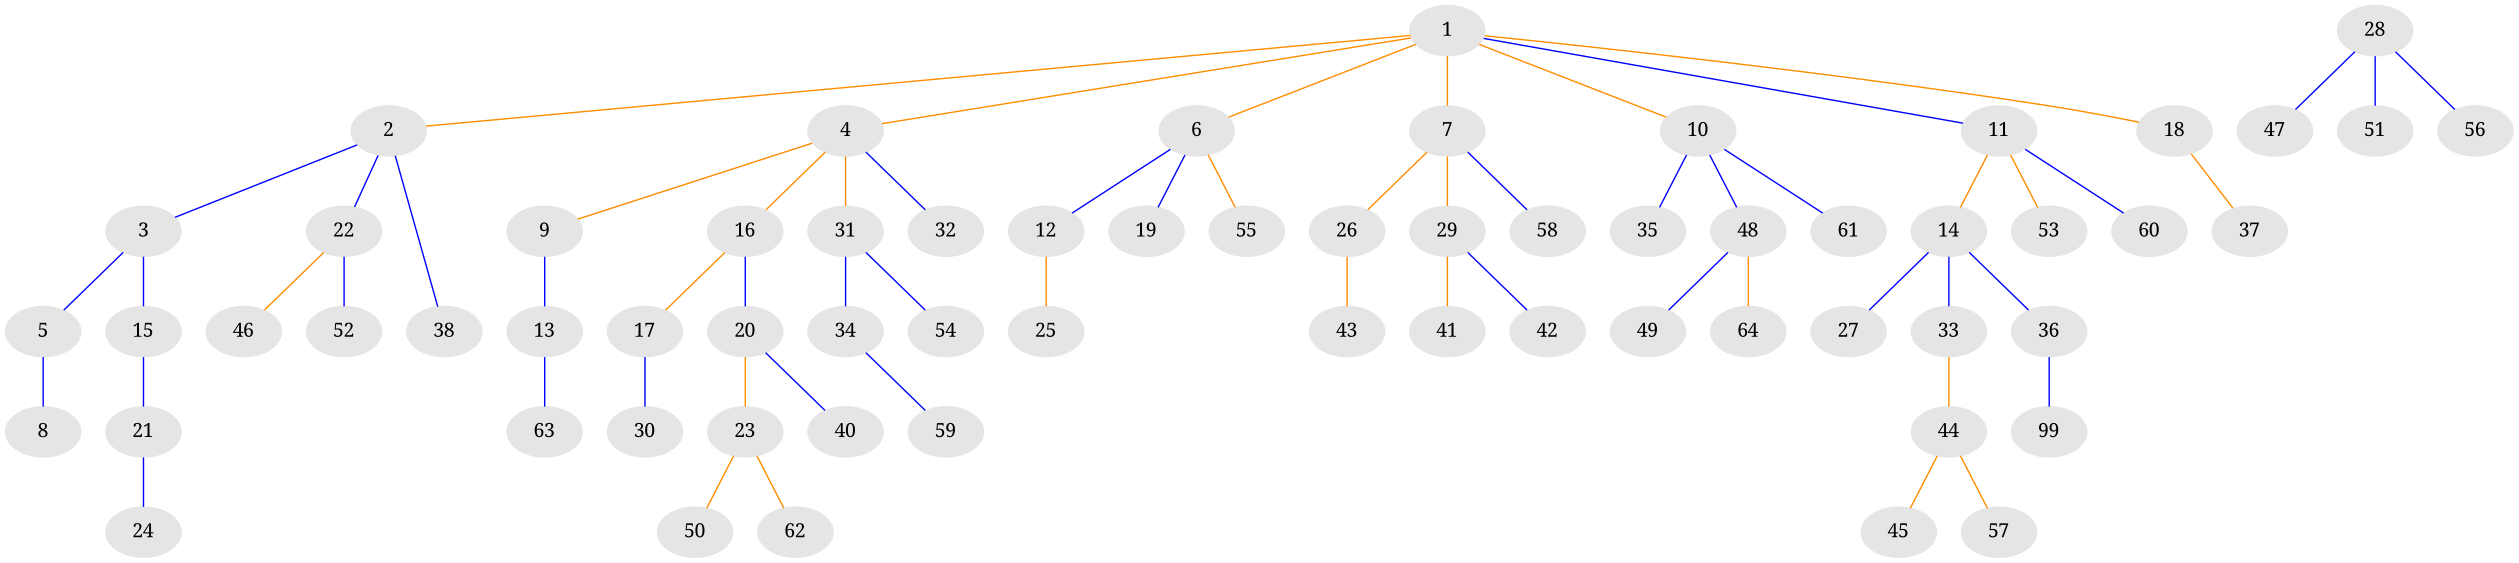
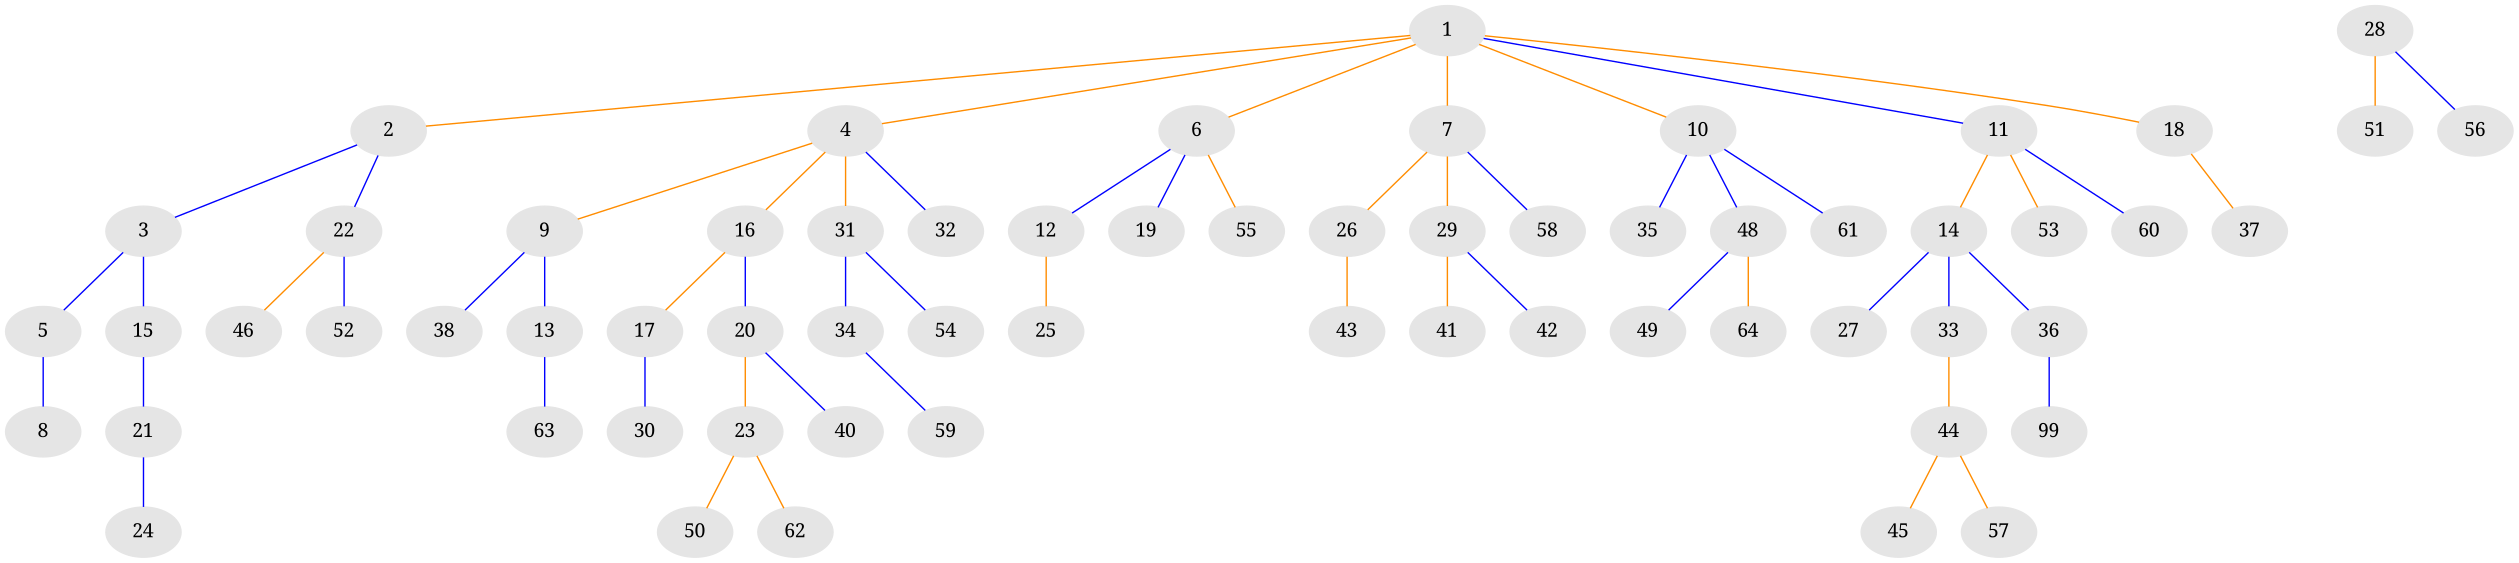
edge "28" -- "51": color blue -> darkorange
node "47": removed
edge "2" -- "38": now "9" -- "38"
